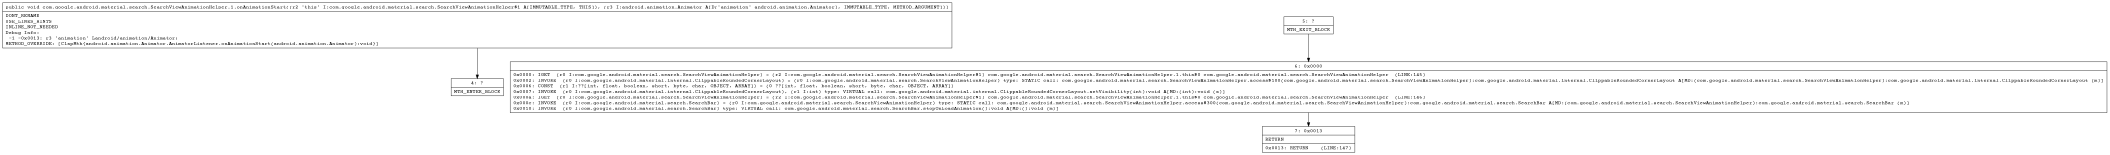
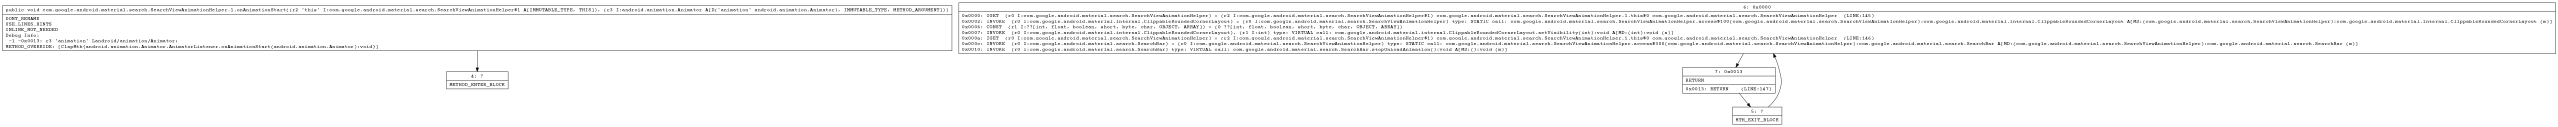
node "4: ?": text "MTH_ENTER_BLOCK" -> "METHOD_ENTER_BLOCK"
edge "7: 0x0013" -> "5: ?": added
